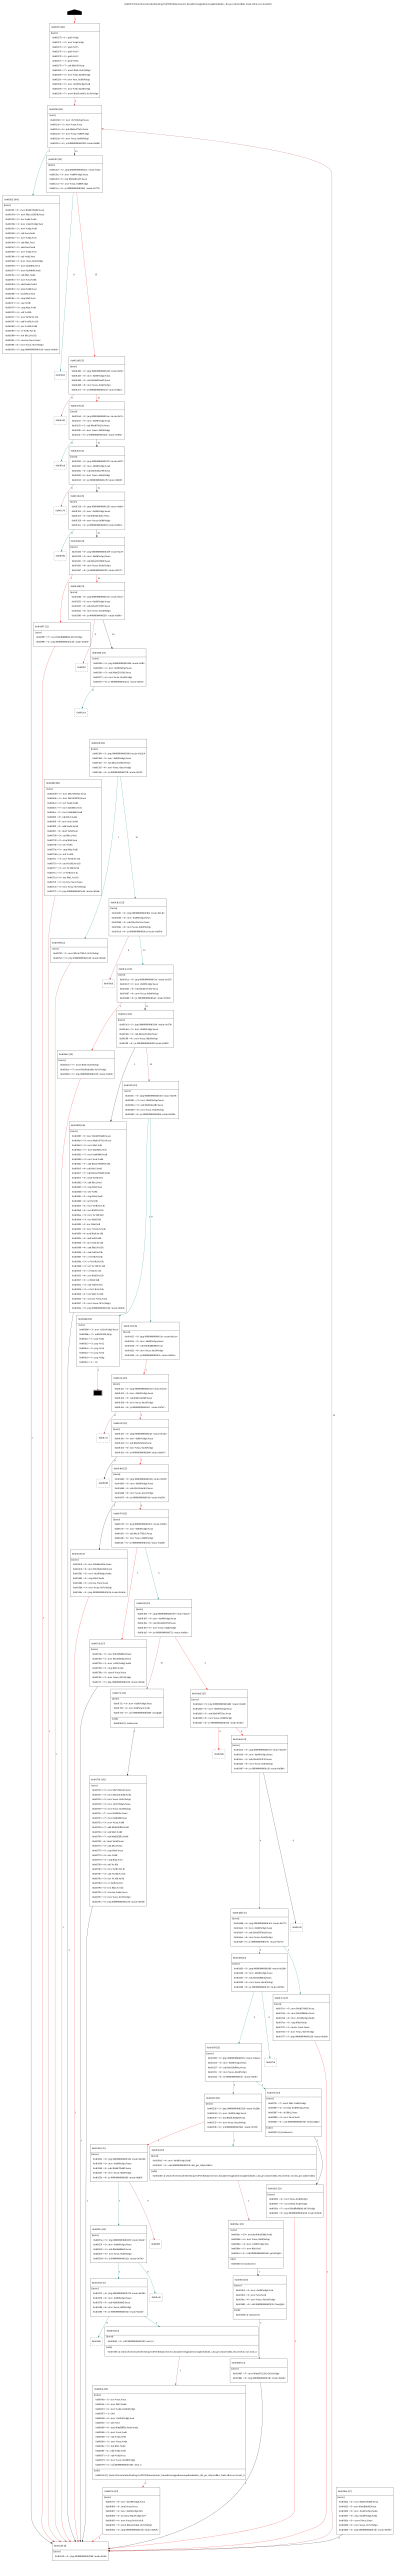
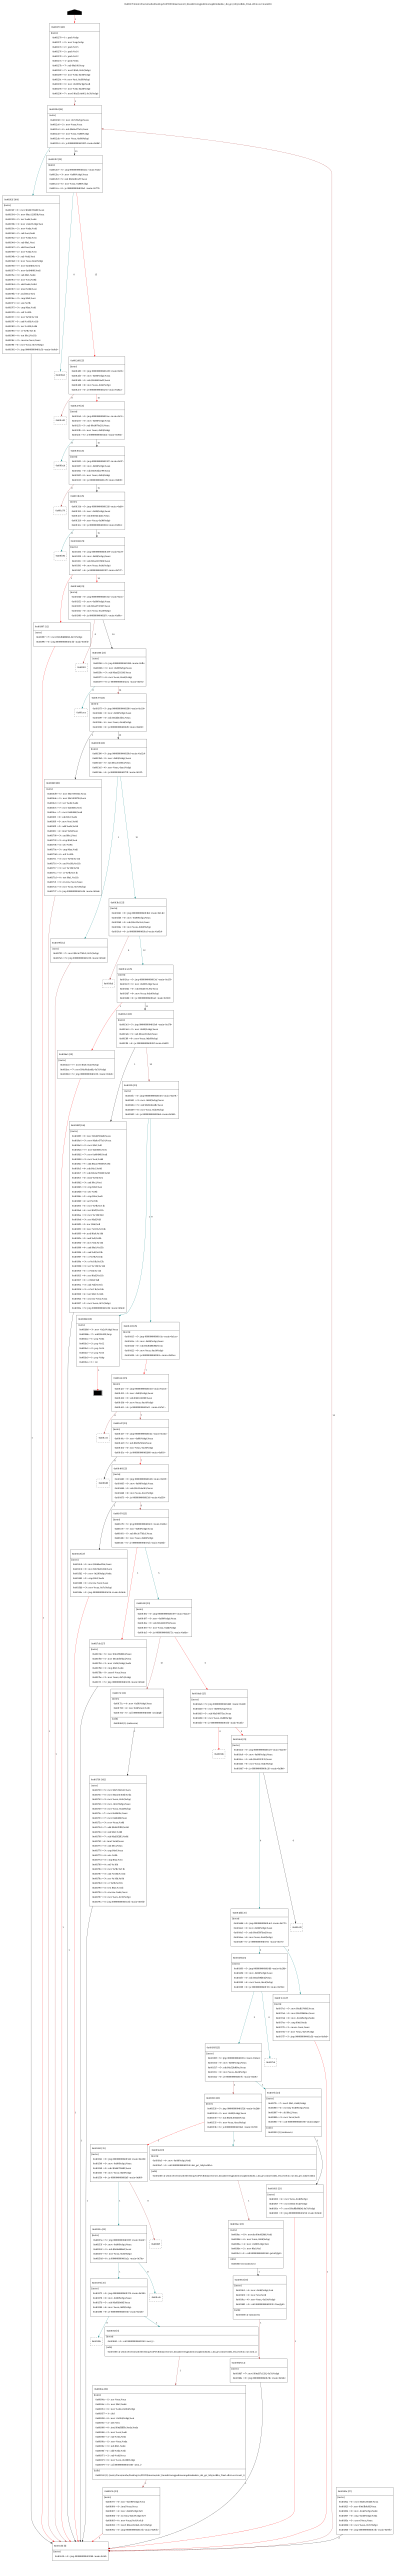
node "0x40137f [25]": added
